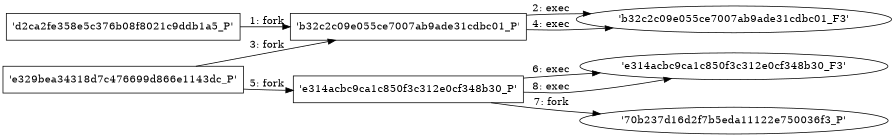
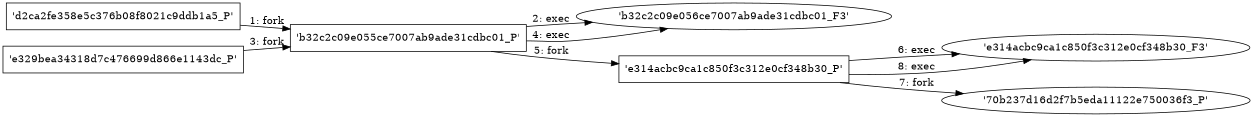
node "'b32c2c09e055ce7007ab9ade31cdbc01_F3'": label "'b32c2c09e055ce7007ab9ade31cdbc01_F3'" -> "'b32c2c09e056ce7007ab9ade31cdbc01_F3'"
edge "'e329bea34318d7c476699d866e1143dc_P'" -> "'e314acbc9ca1c850f3c312e0cf348b30_P'": now "'b32c2c09e055ce7007ab9ade31cdbc01_P'" -> "'e314acbc9ca1c850f3c312e0cf348b30_P'"
